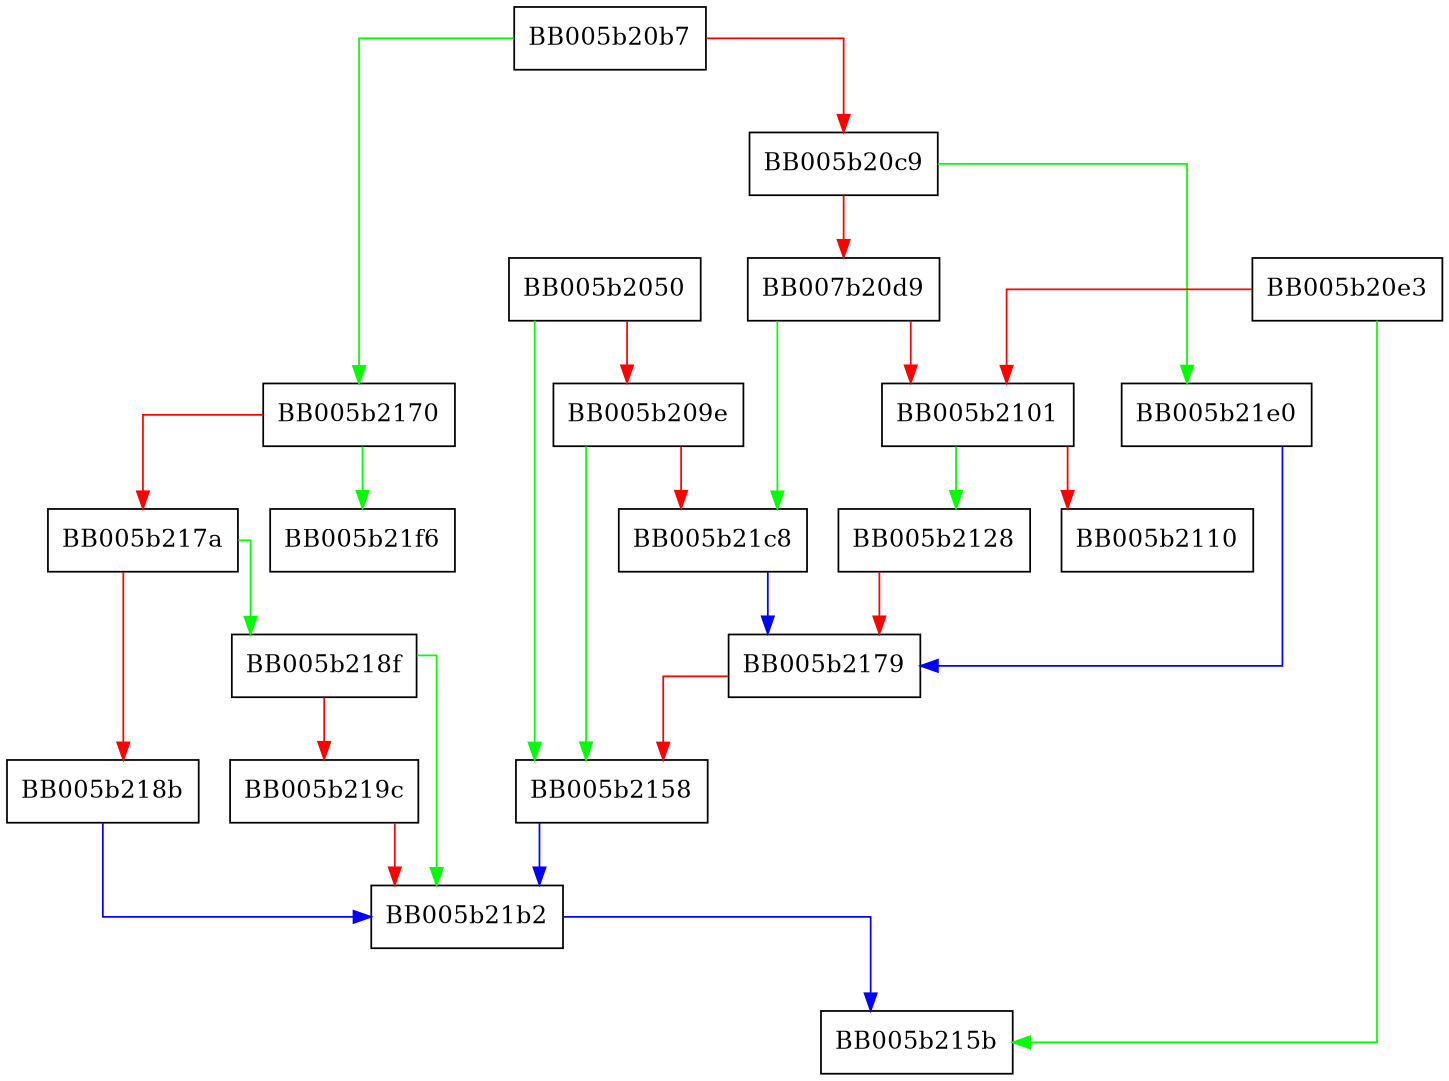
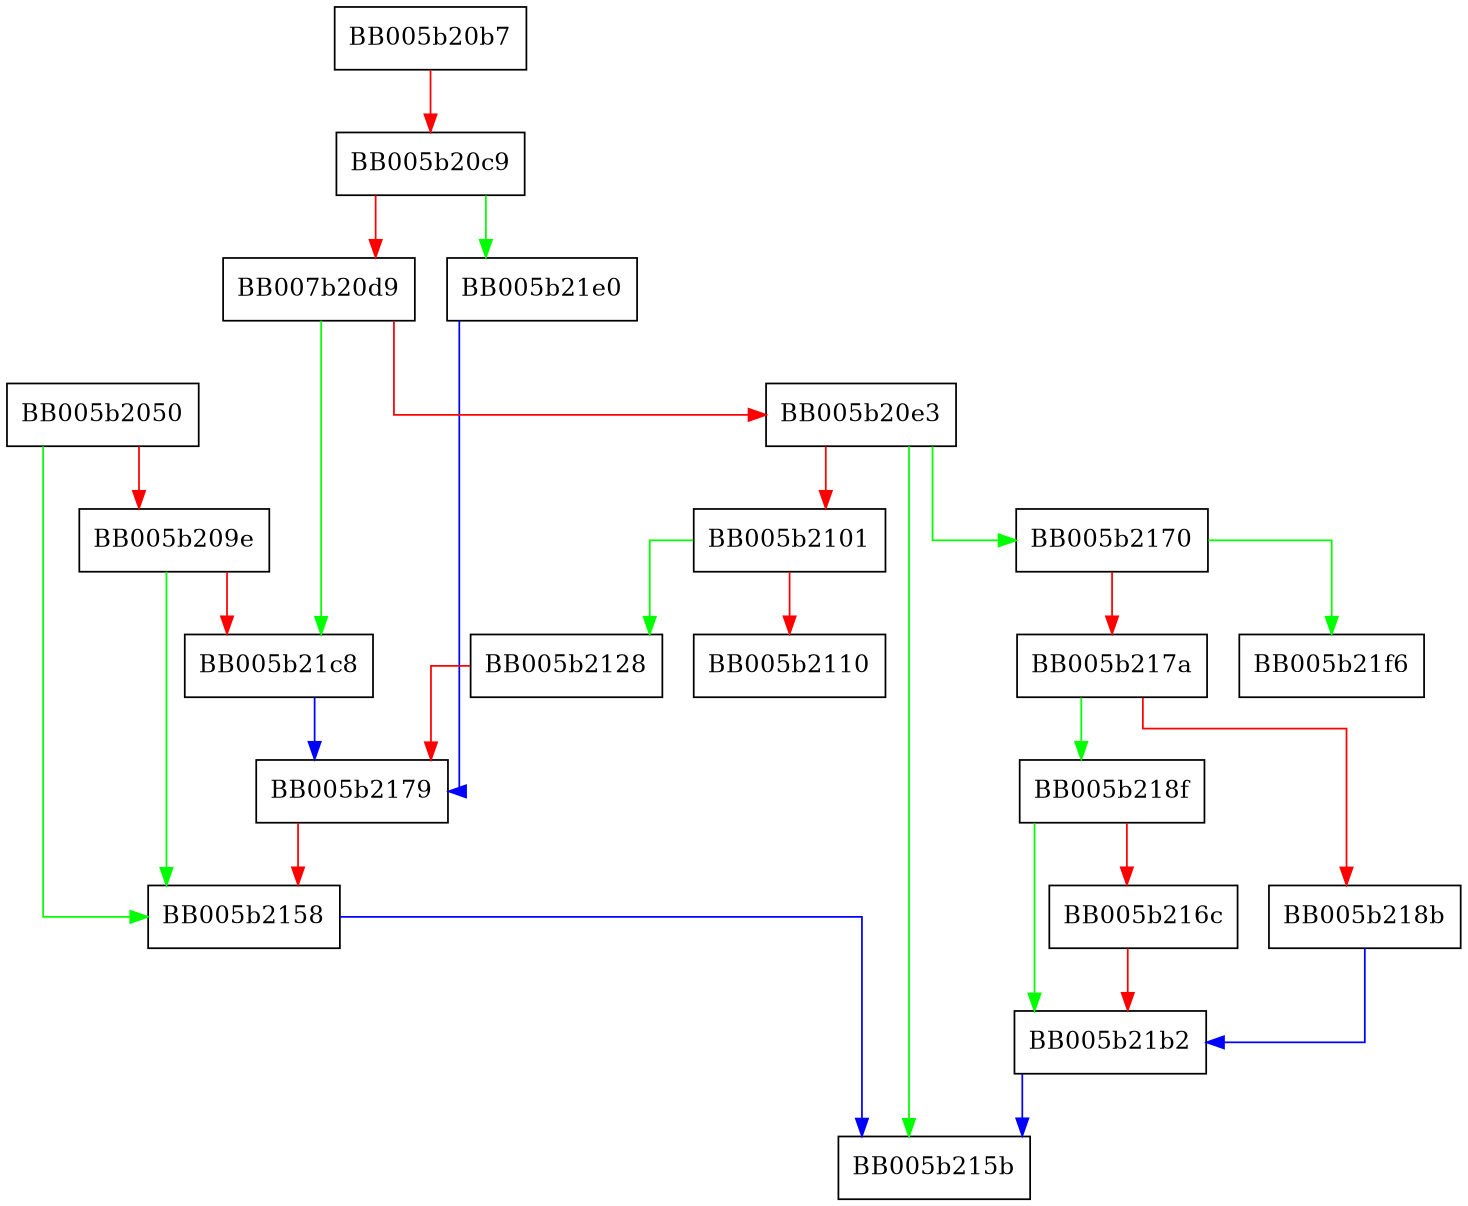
edge "BB005b20b7" -> "BB005b2170": now "BB005b20e3" -> "BB005b2170"
edge "BB007b20d9" -> "BB005b2101": now "BB007b20d9" -> "BB005b20e3"
node "BB005b219c": label "BB005b219c" -> "BB005b216c"
edge "BB005b2158" -> "BB005b21b2": now "BB005b2158" -> "BB005b215b"
